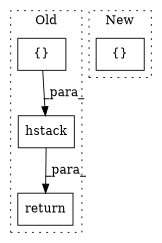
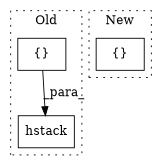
node "return": removed
